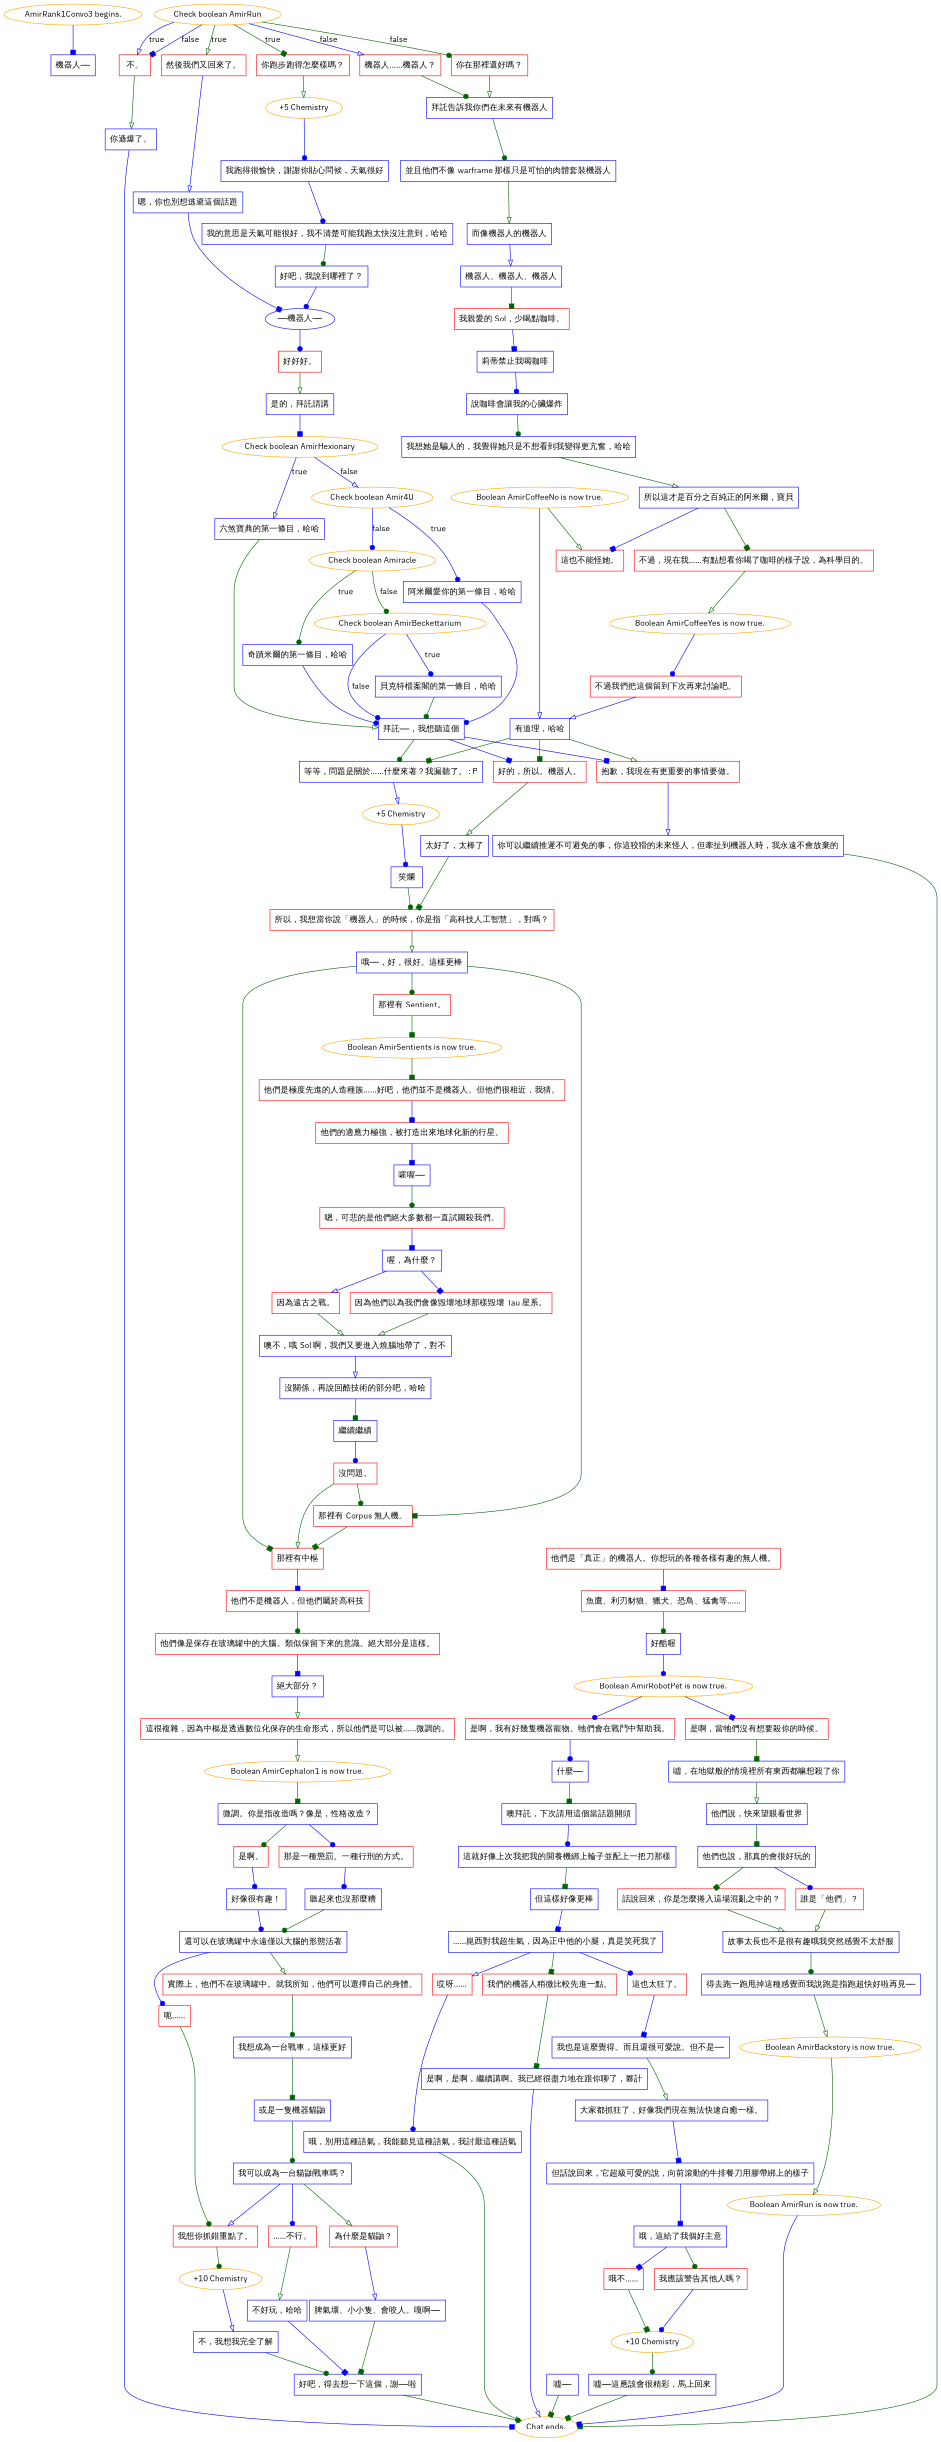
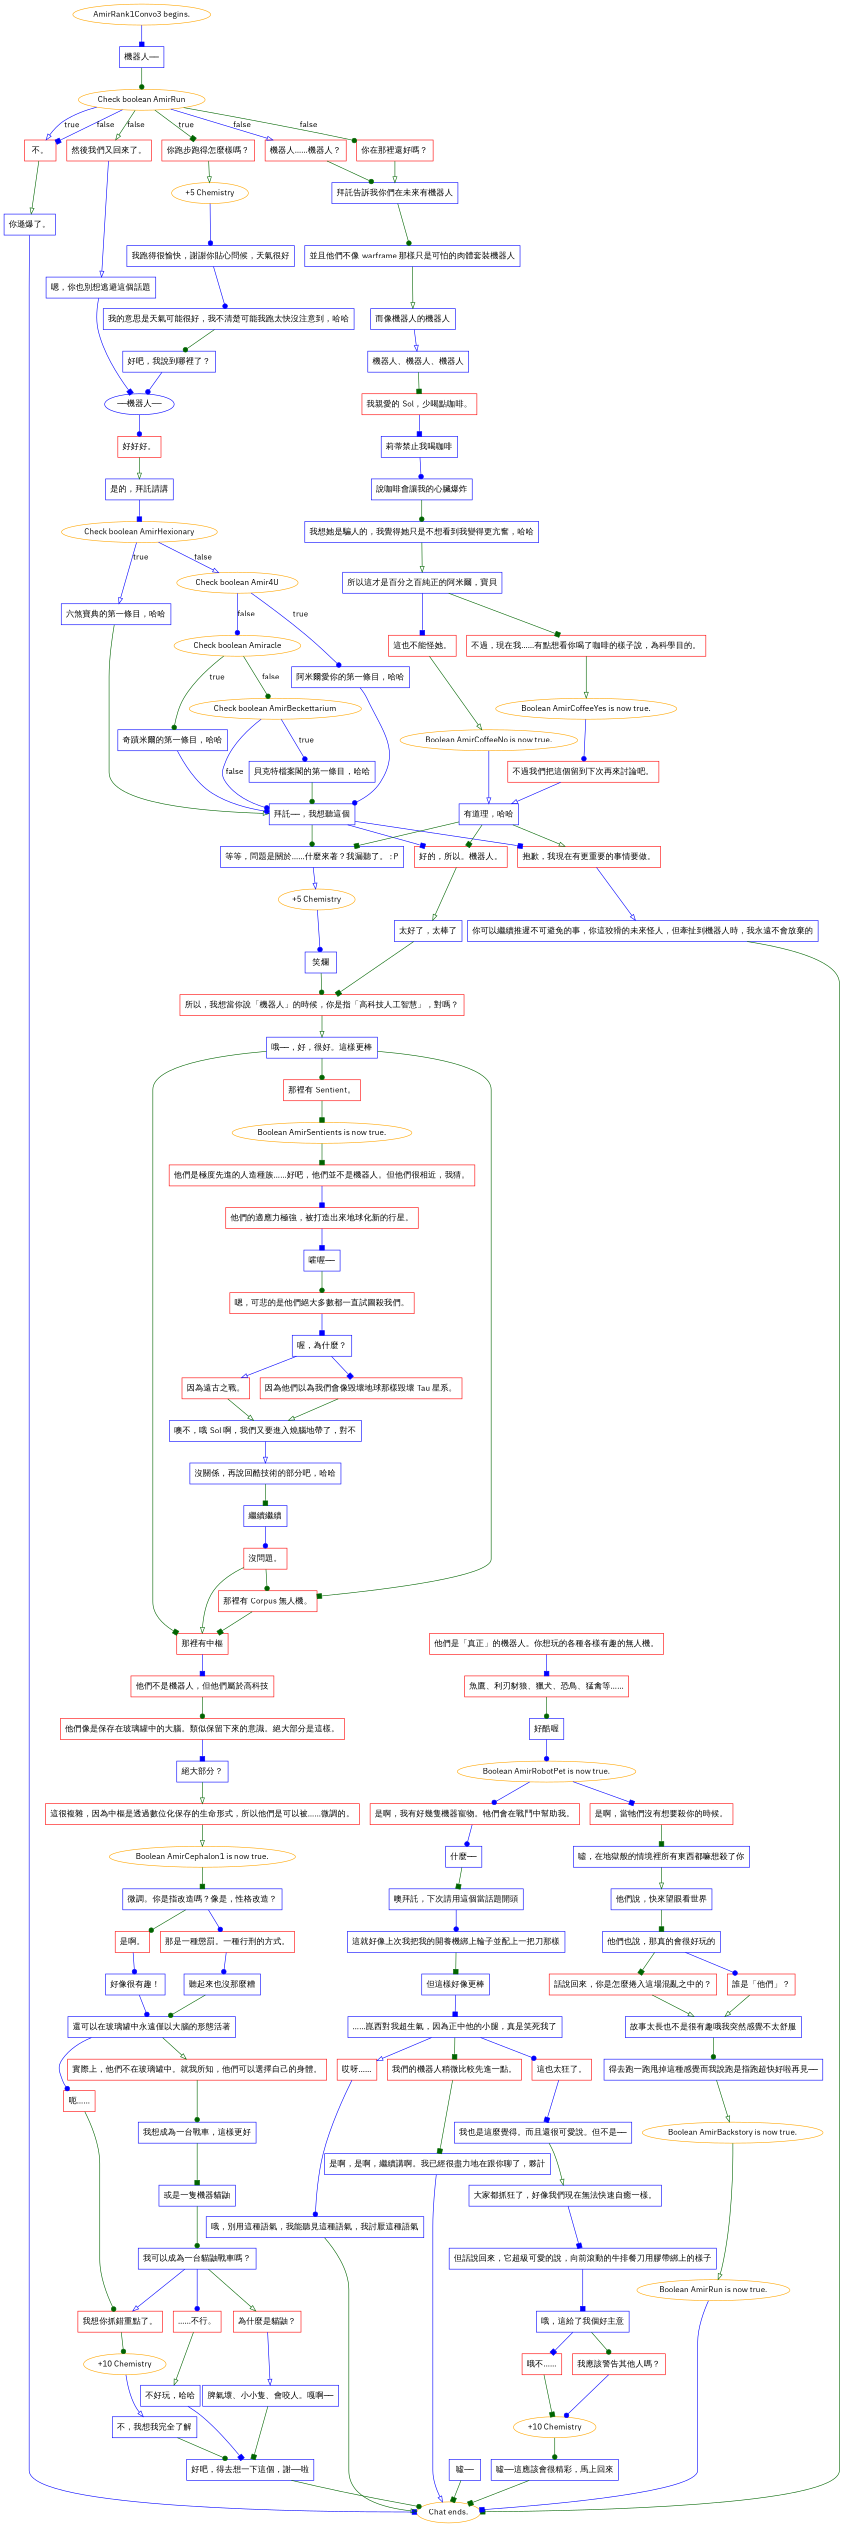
edge "Check boolean AmirRun" -> "然後我們又回來了。": label "true" -> "false"
edge "機器人──" -> "Check boolean AmirRun": added
edge "Boolean AmirCoffeeNo is now true." -> "這也不能怪她。": reversed
